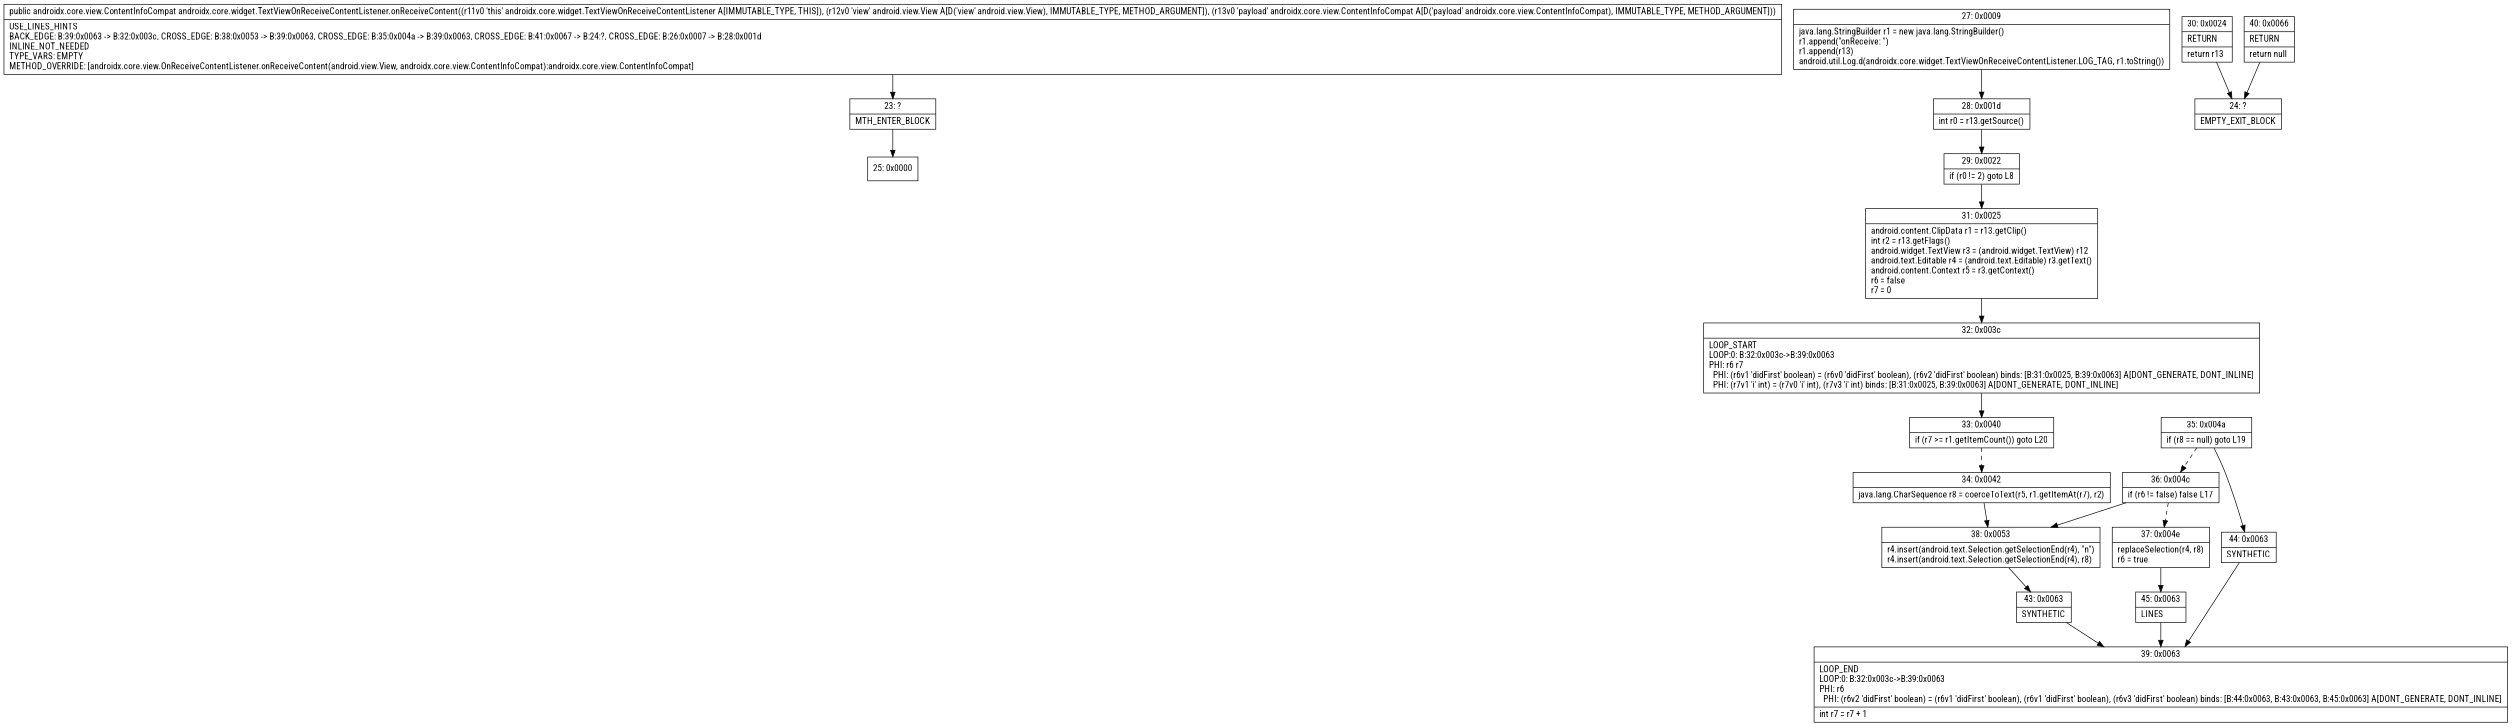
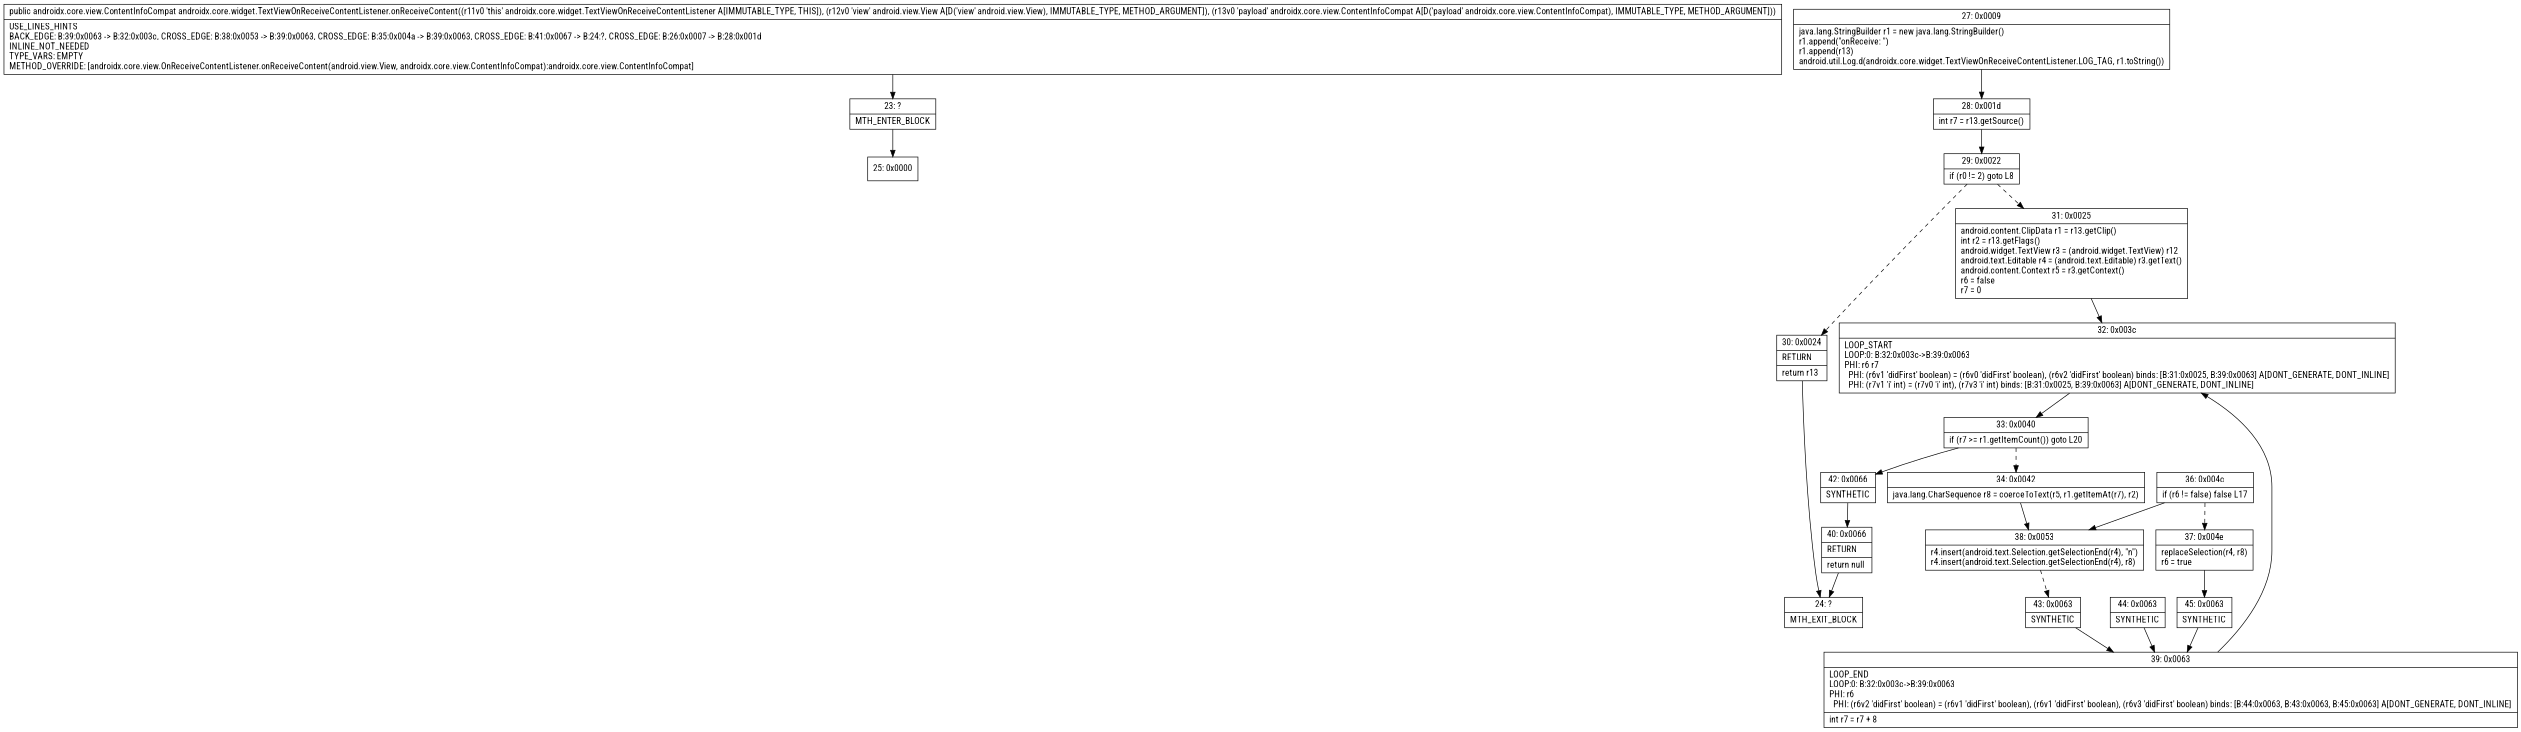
node "28: 0x001d": text "int r0 = r13.getSource()" -> "int r7 = r13.getSource()"
node "24: ?": text "EMPTY_EXIT_BLOCK" -> "MTH_EXIT_BLOCK"
edge "29: 0x0022" -> "31: 0x0025": style solid -> dashed
edge "29: 0x0022" -> "30: 0x0024": added
node "35: 0x004a": removed
node "42: 0x0066": added
edge "39: 0x0063" -> "32: 0x003c": added
edge "38: 0x0053" -> "43: 0x0063": style solid -> dashed
node "45: 0x0063": text "LINES" -> "SYNTHETIC"
node "39: 0x0063": text "int r7 = r7 + 1" -> "int r7 = r7 + 8"
